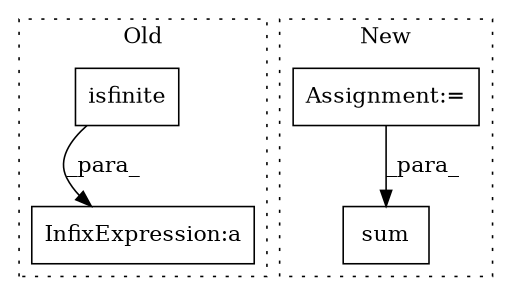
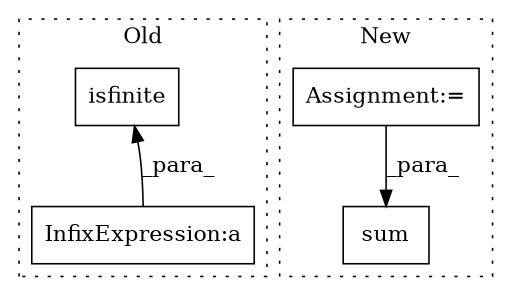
edge "isfinite" -> "InfixExpression:a": reversed
